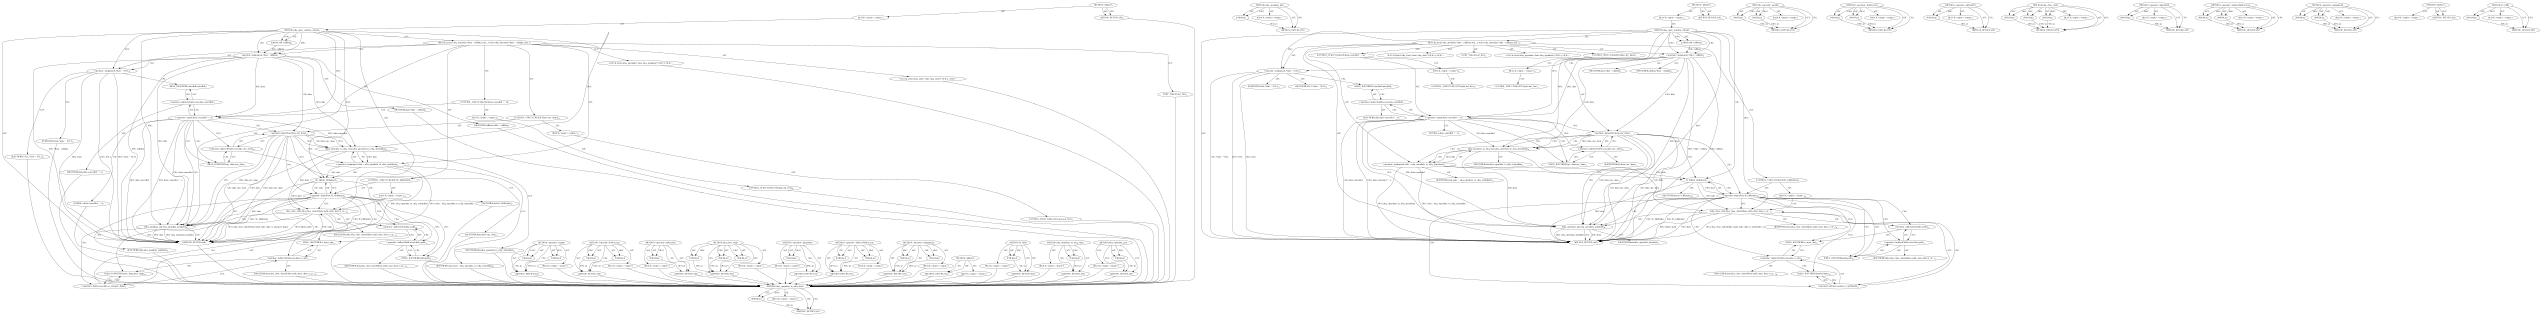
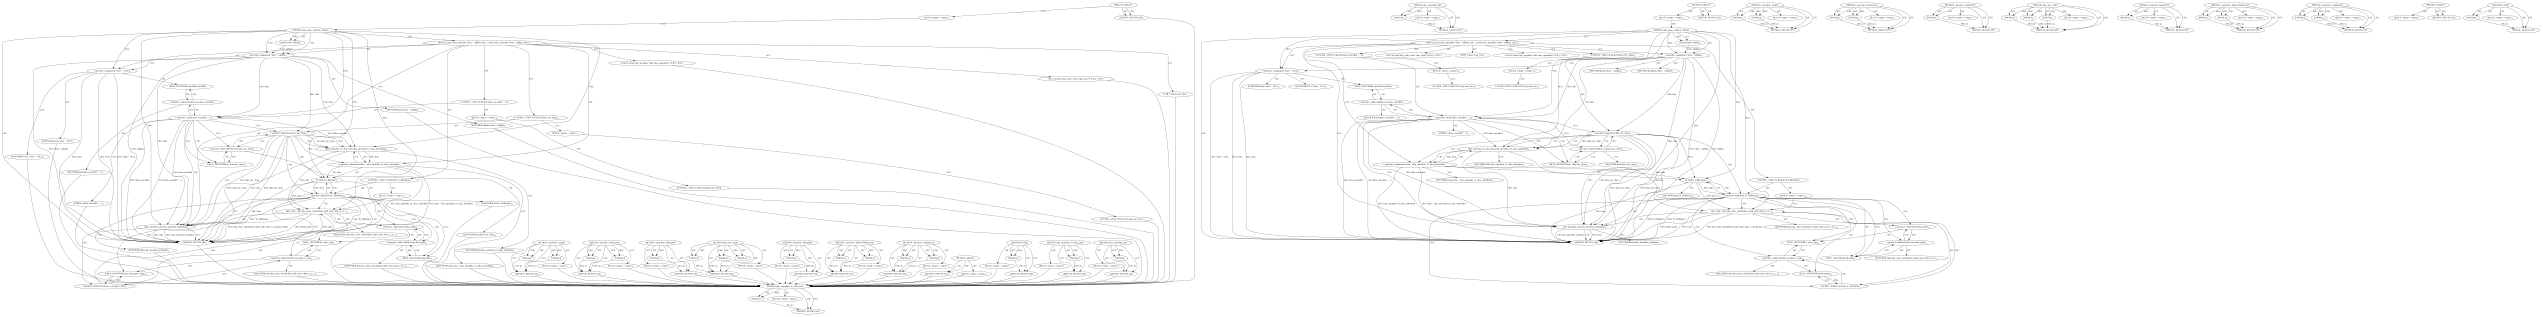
node "(FIELD_IDENTIFIER,open_flags,open_flags)": text "14" -> "34"
